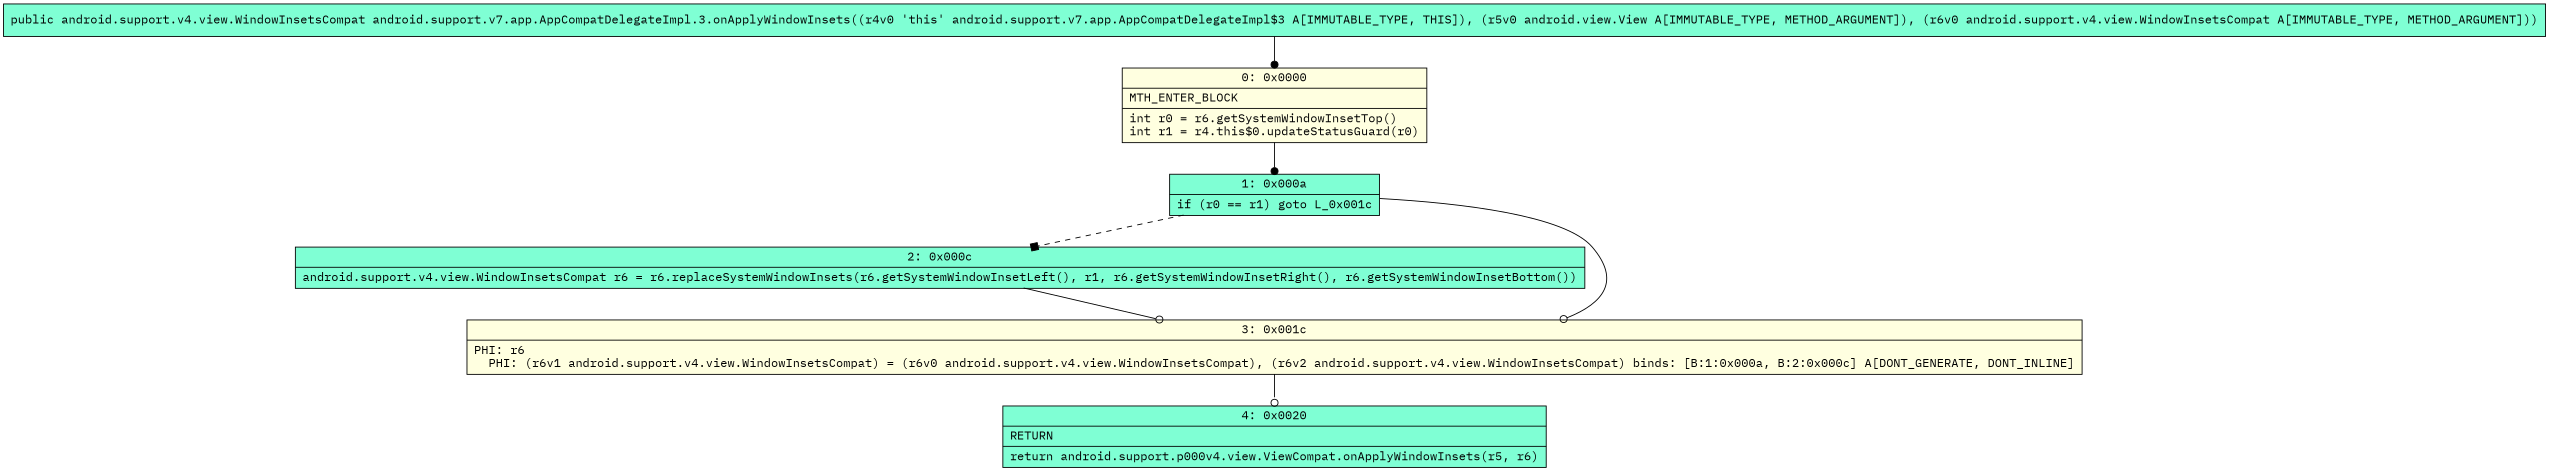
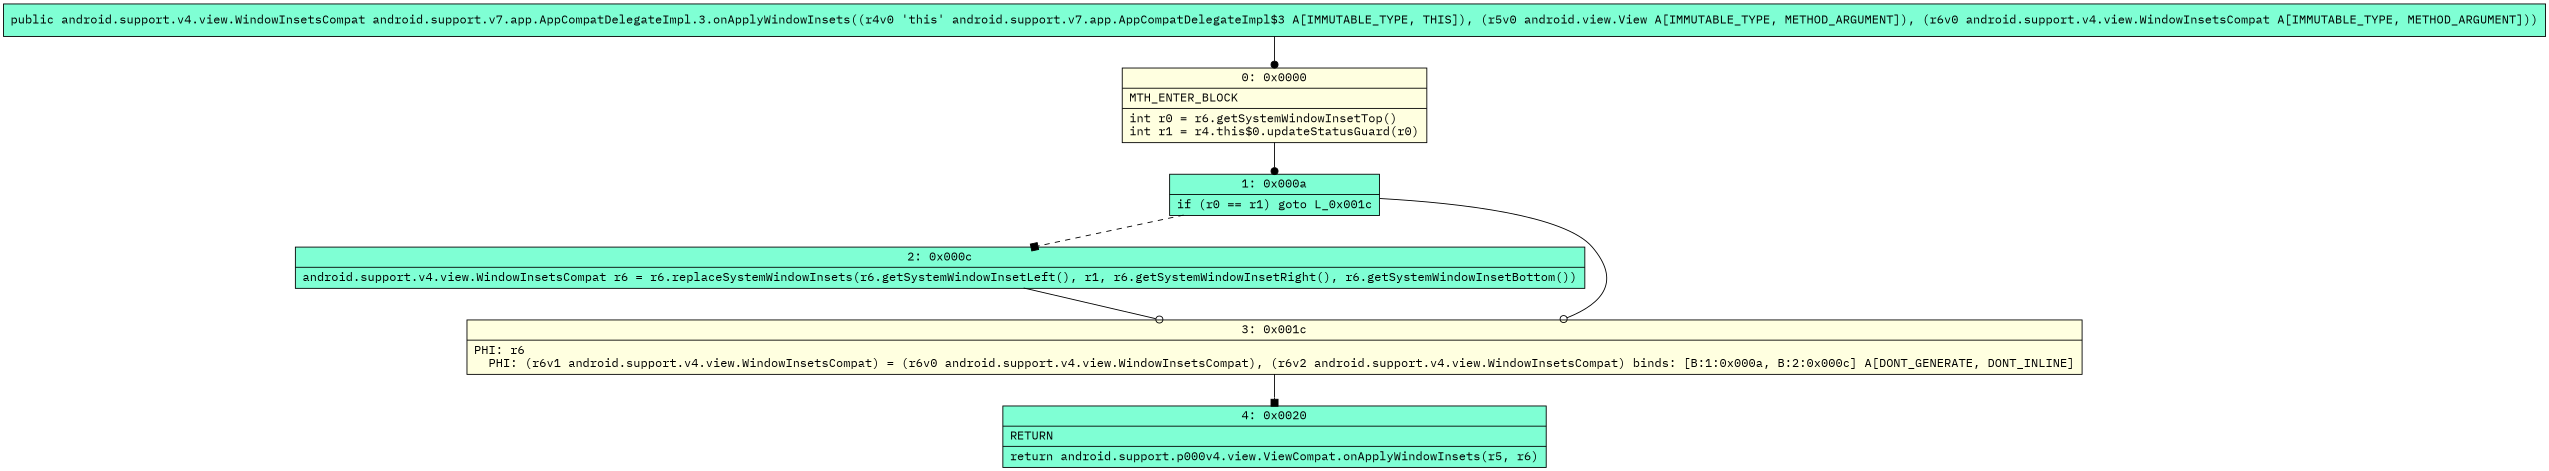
edge "3: 0x001c" -> "4: 0x0020": arrowhead odot -> box
